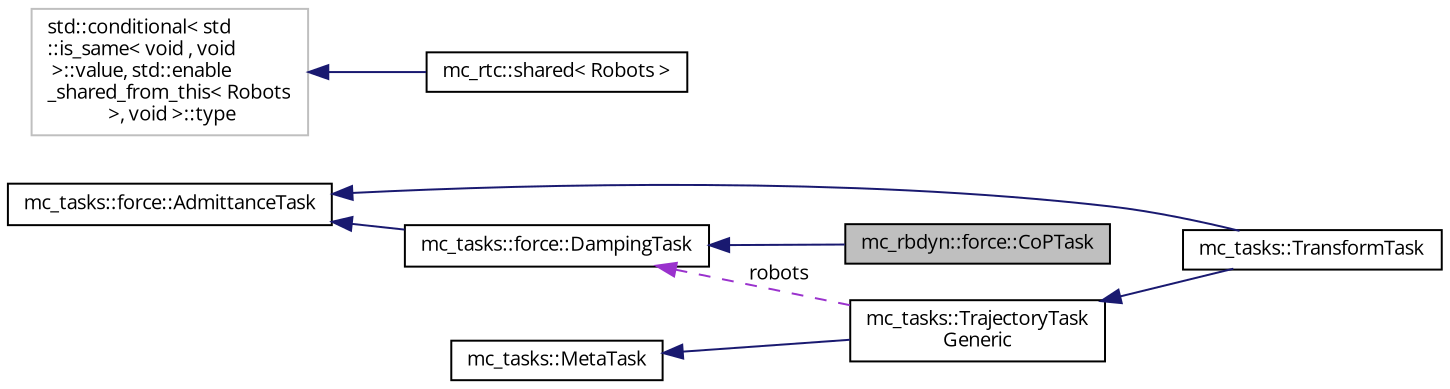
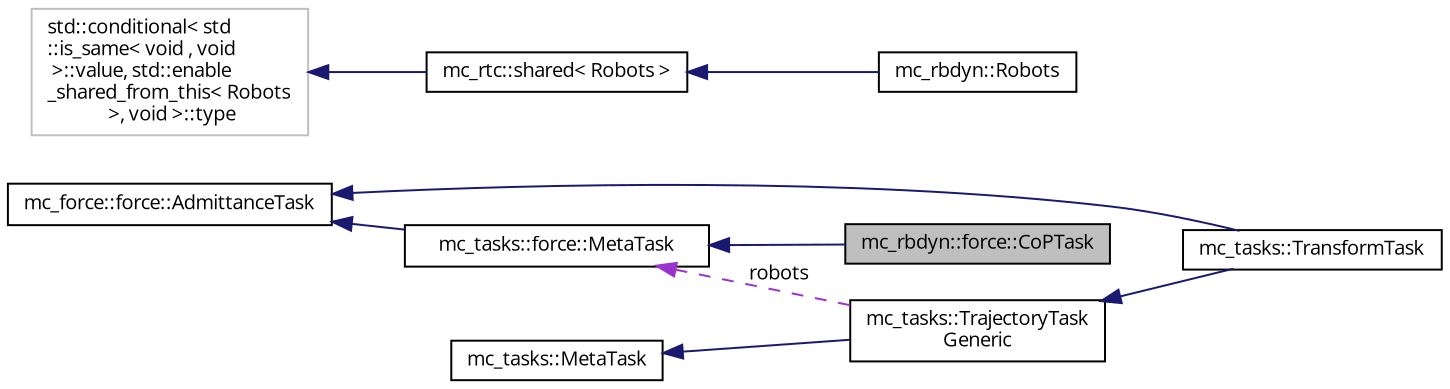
node "mc_rbdyn::Robots": added
node "mc_tasks::force::AdmittanceTask": label "mc_tasks::force::AdmittanceTask" -> "mc_force::force::AdmittanceTask"
node "mc_tasks::force::DampingTask": label "mc_tasks::force::DampingTask" -> "mc_tasks::force::MetaTask"
